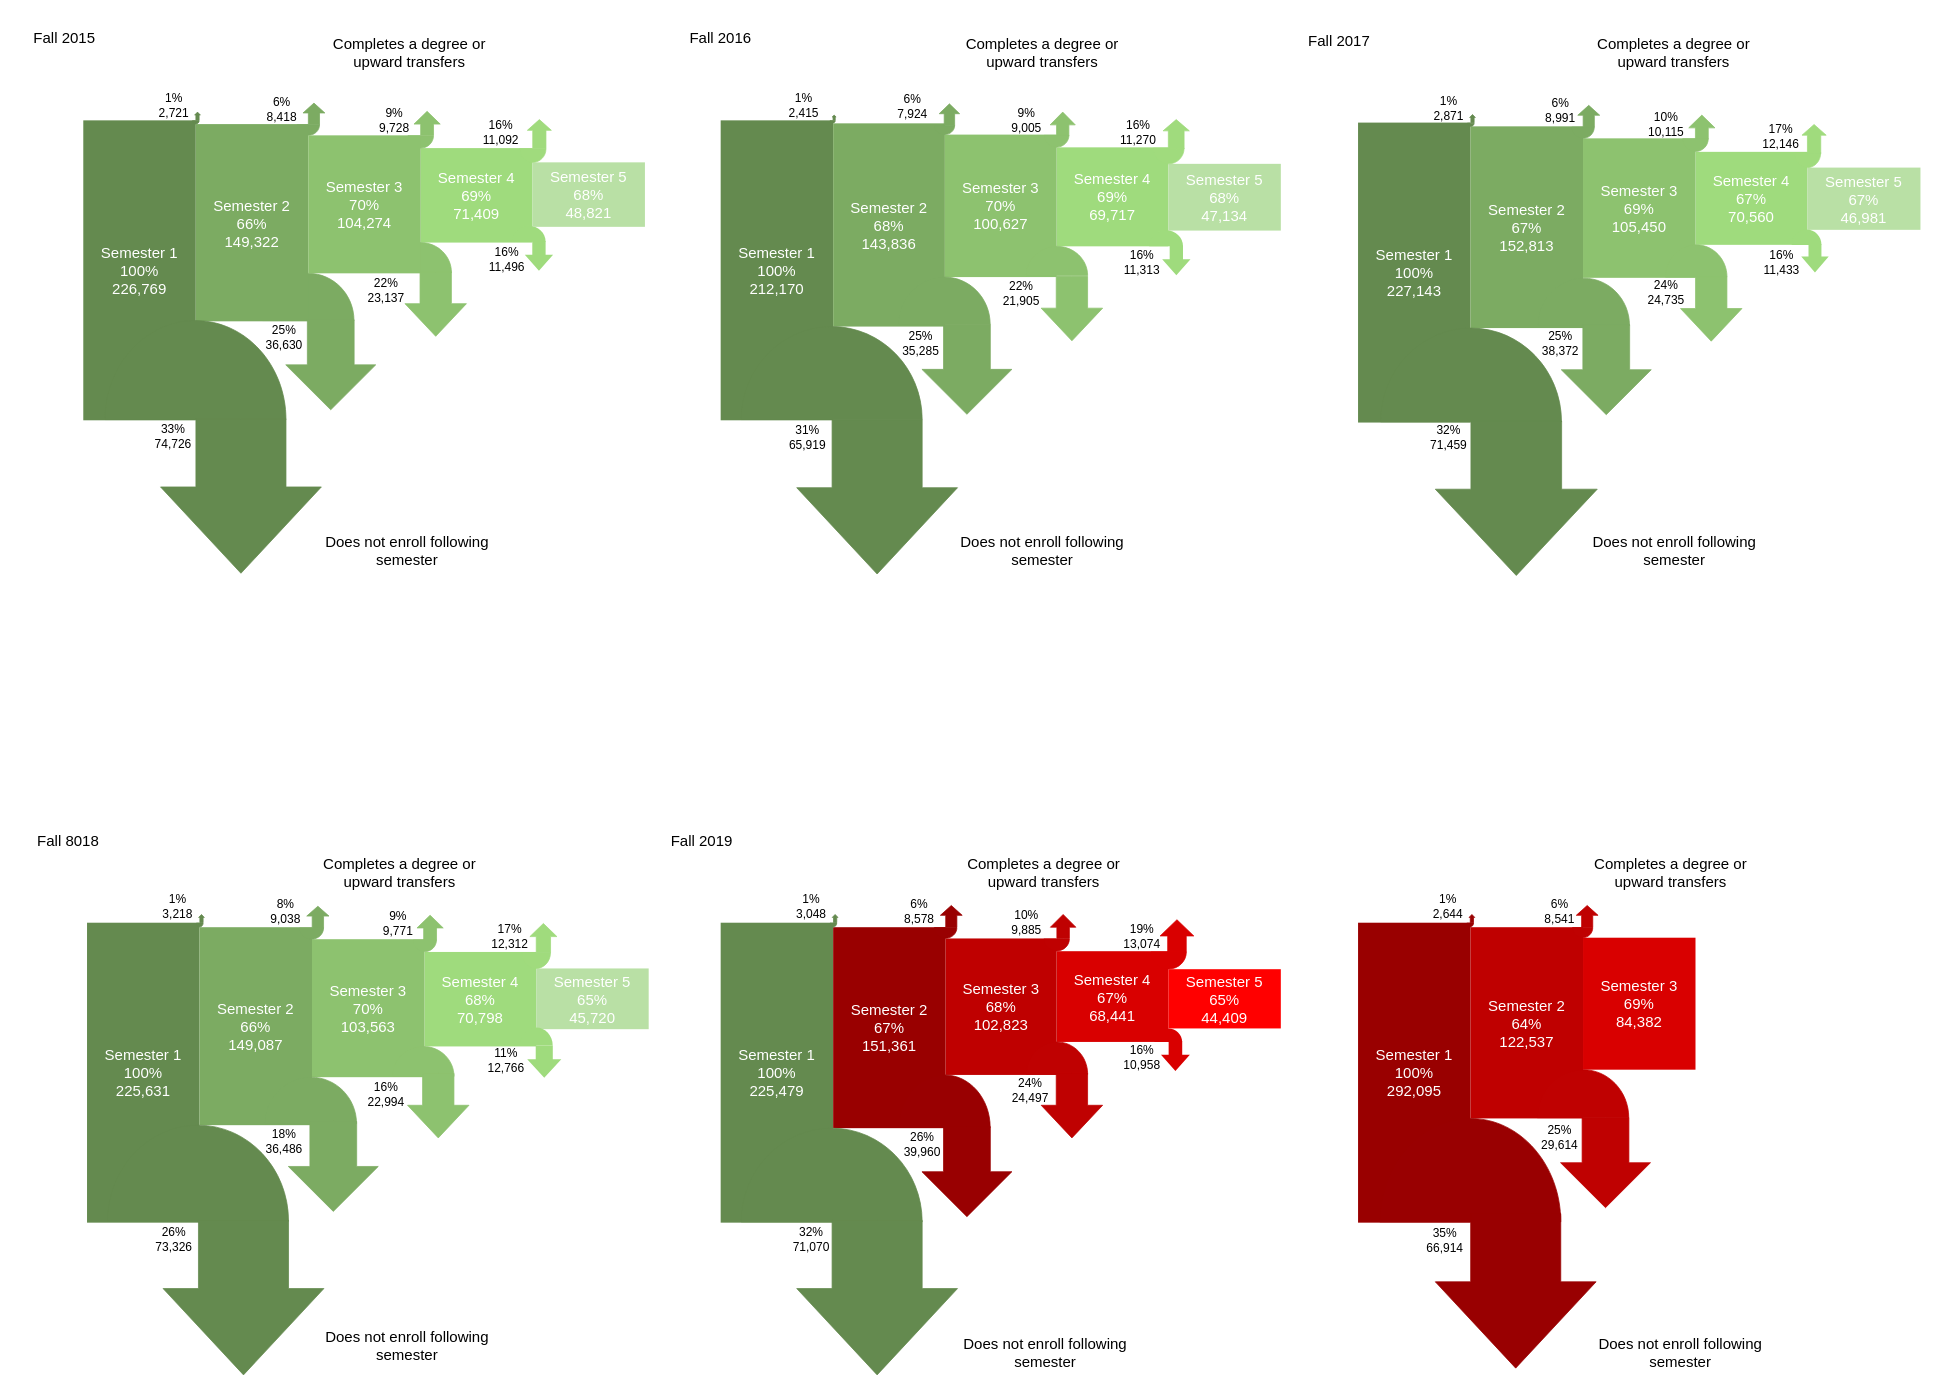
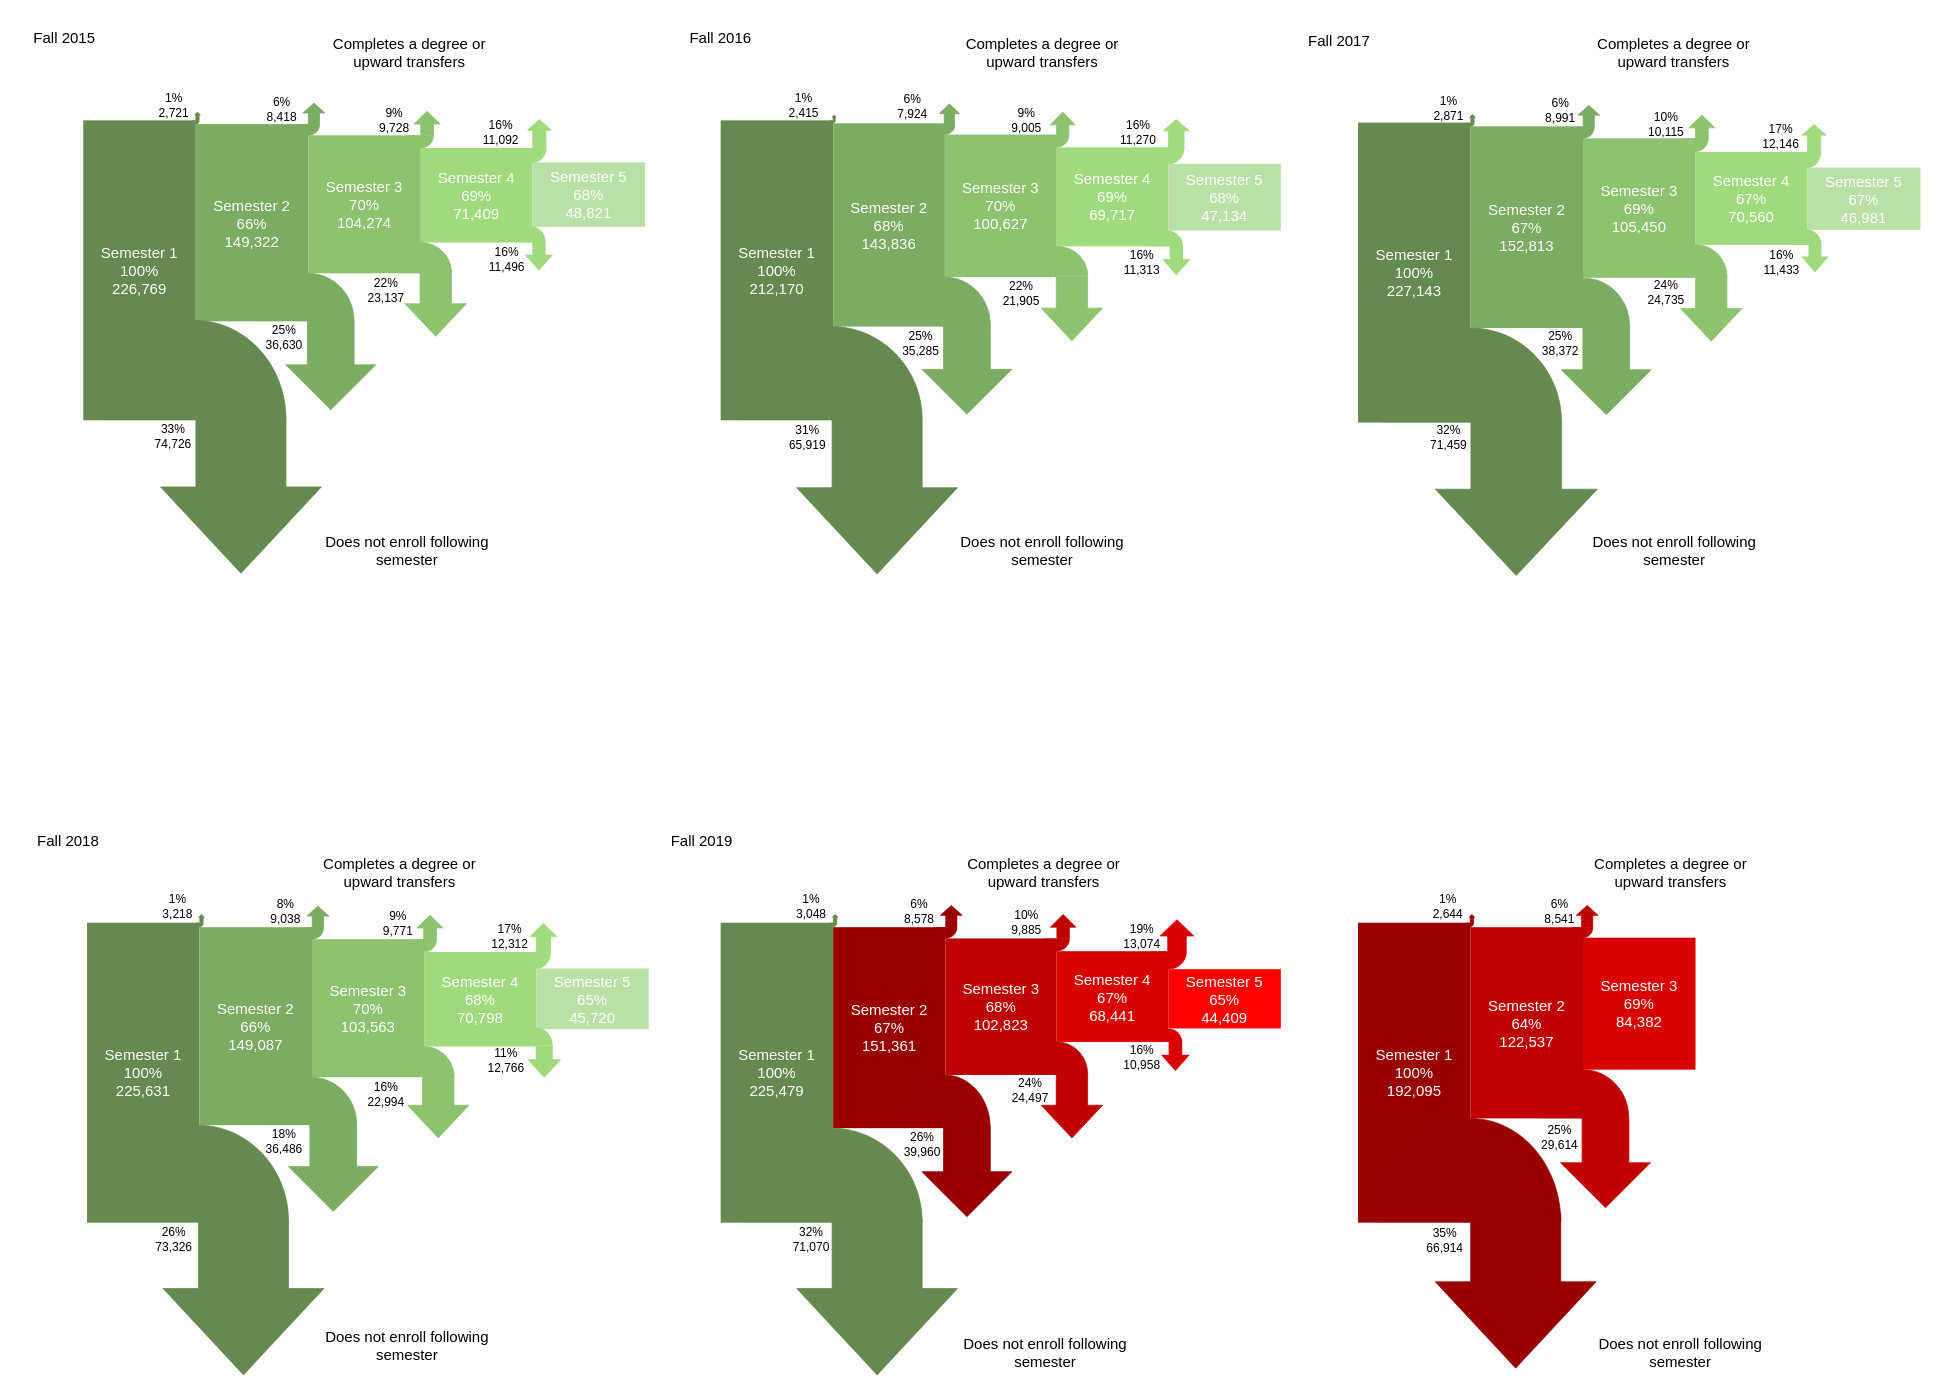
node "Fall 8018": label "Fall 8018" -> "Fall 2018"
node "Semester 1 100% 292,095": label "Semester 1 100% 292,095" -> "Semester 1 100% 192,095"
